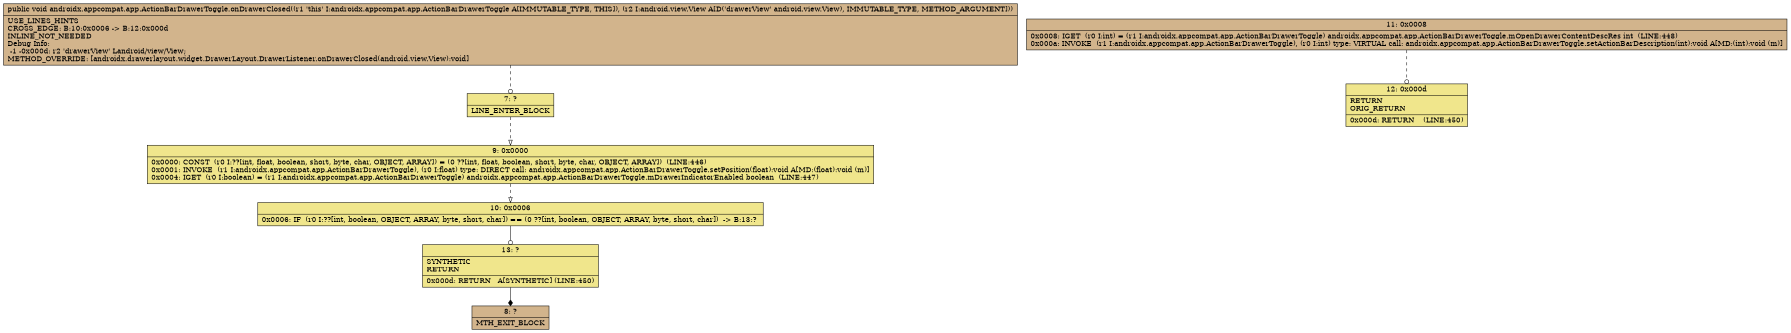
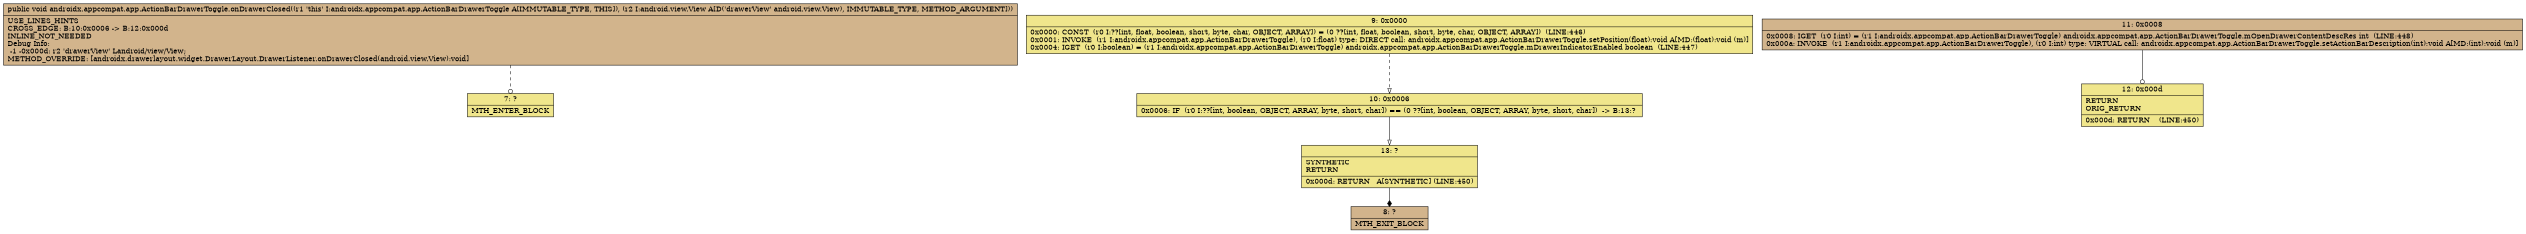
edge "11: 0x0008" -> "12: 0x000d": style dashed -> solid
node "7: ?": text "LINE_ENTER_BLOCK" -> "MTH_ENTER_BLOCK"
edge "7: ?" -> "9: 0x0000": removed
edge "10: 0x0006" -> "13: ?": arrowhead odot -> onormal
